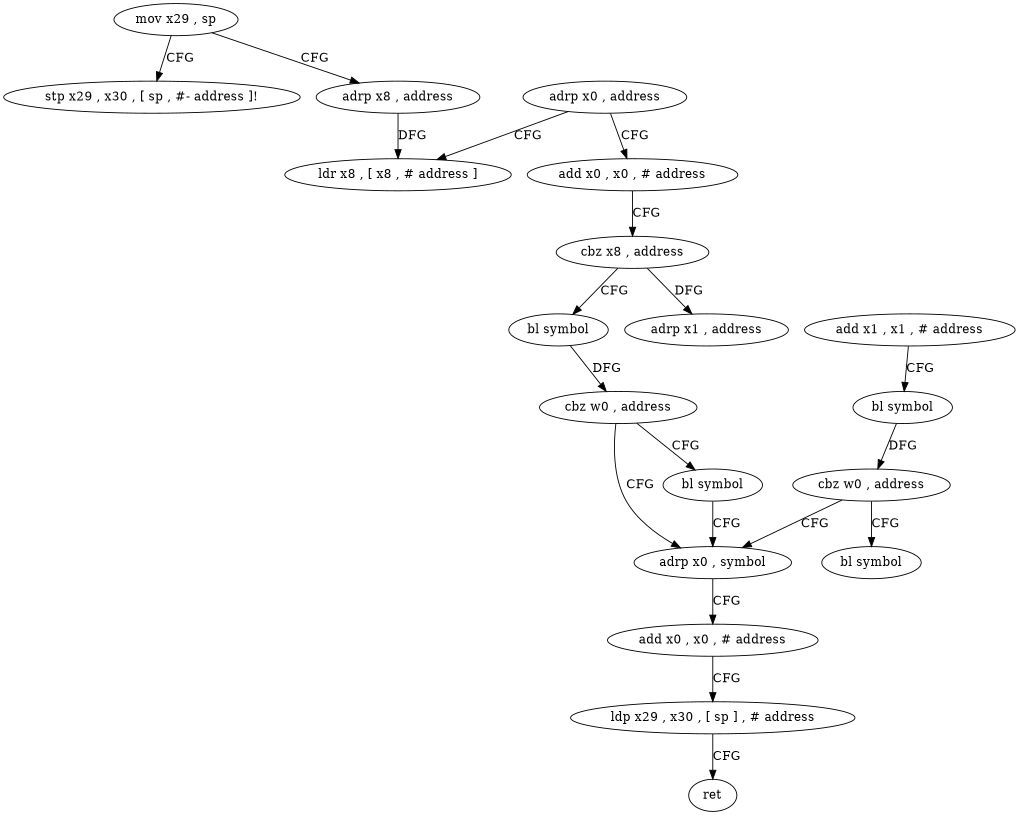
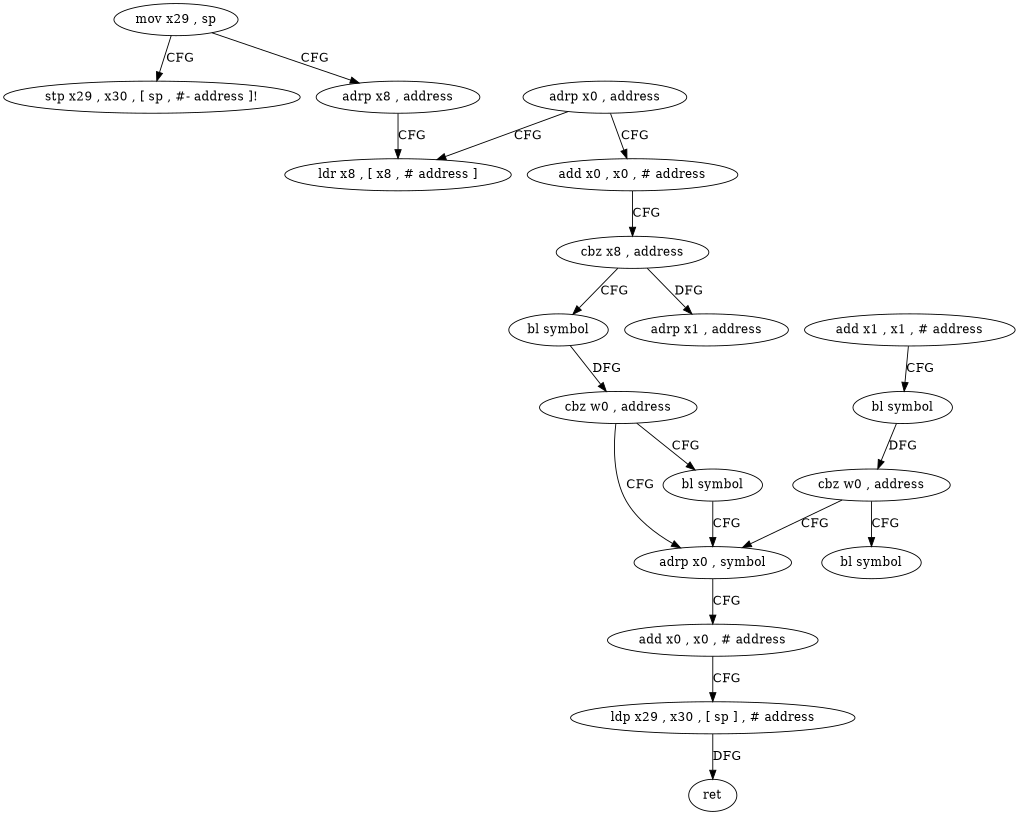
edge "adrp x8 , address" -> "ldr x8 , [ x8 , # address ]": label "DFG" -> "CFG"
edge "ldp x29 , x30 , [ sp ] , # address" -> "ret": label "CFG" -> "DFG"
